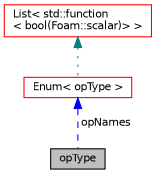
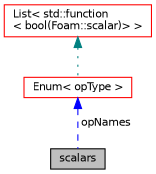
node "opType": label "opType" -> "scalars"
